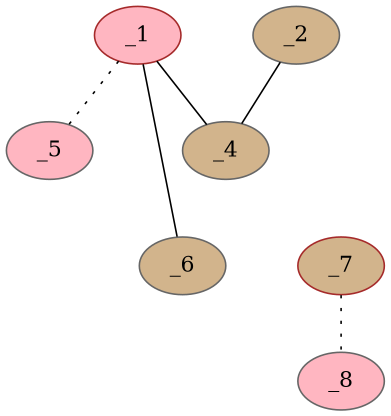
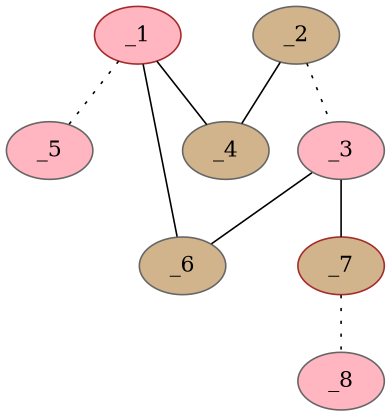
node "_3": added
